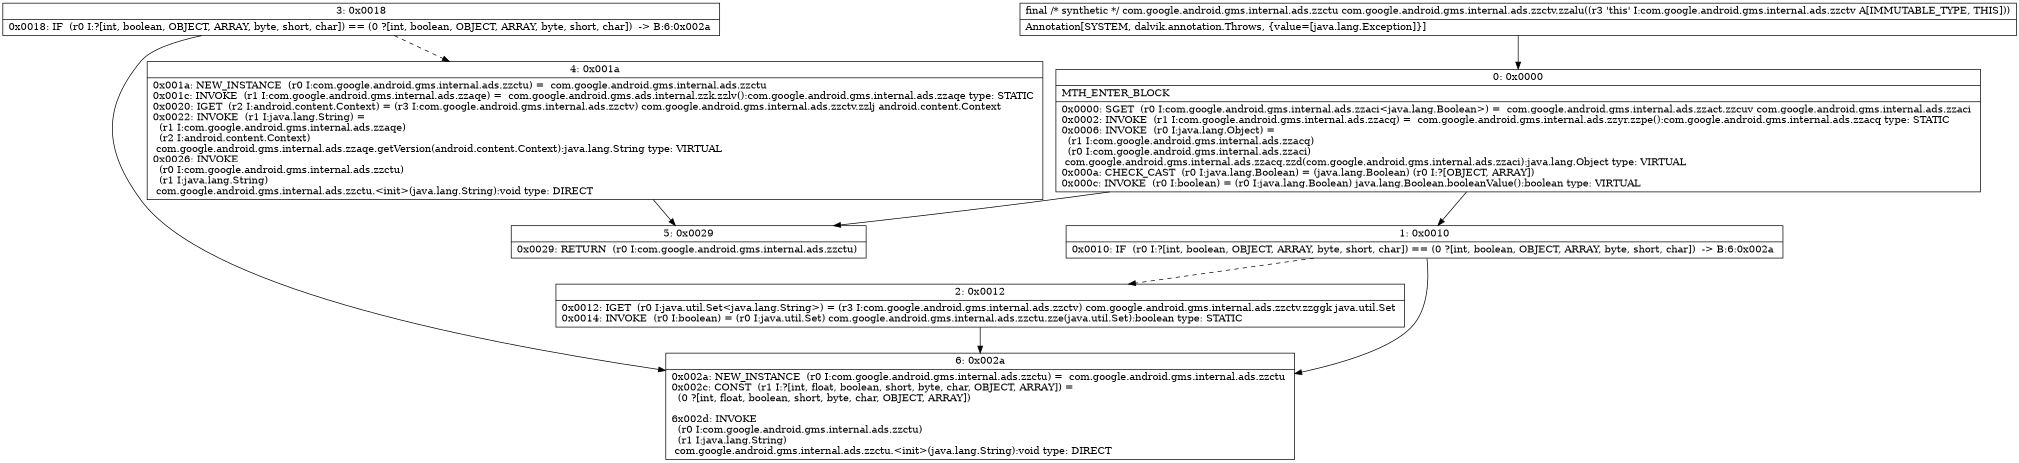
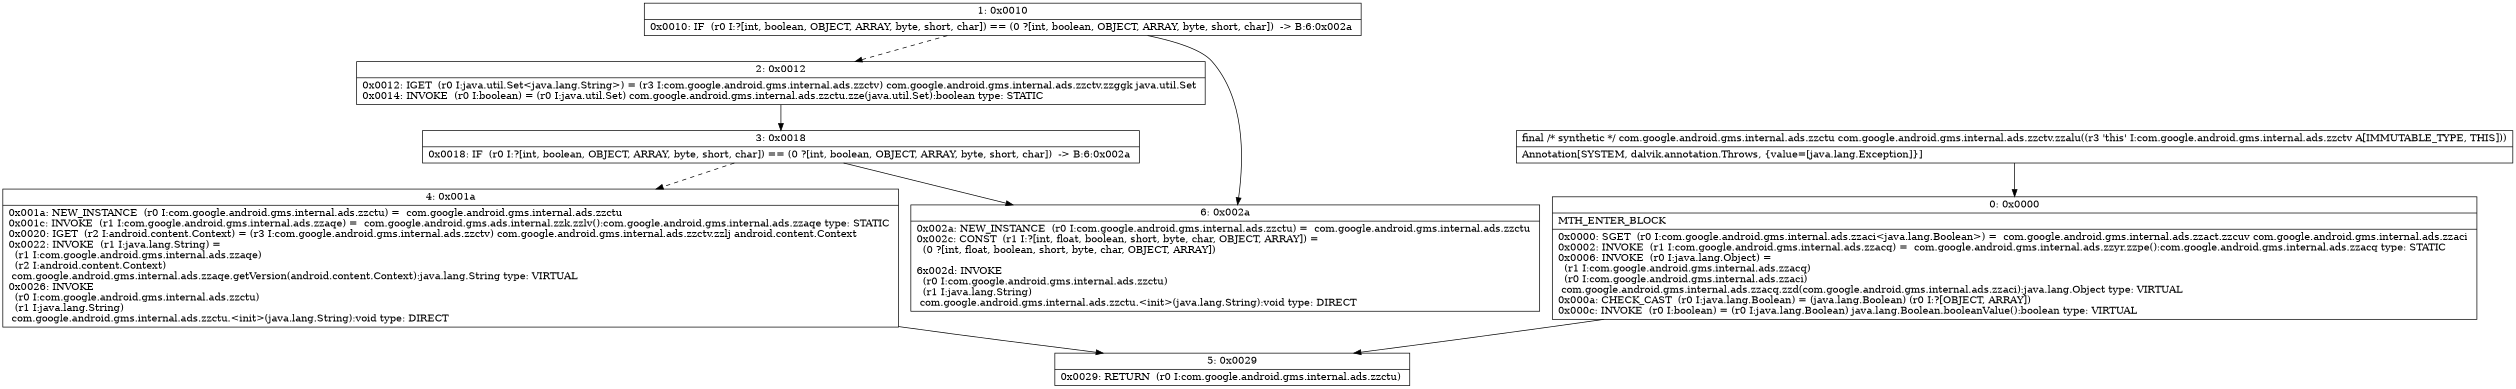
edge "0: 0x0000" -> "1: 0x0010": removed
edge "2: 0x0012" -> "6: 0x002a": now "2: 0x0012" -> "3: 0x0018"
